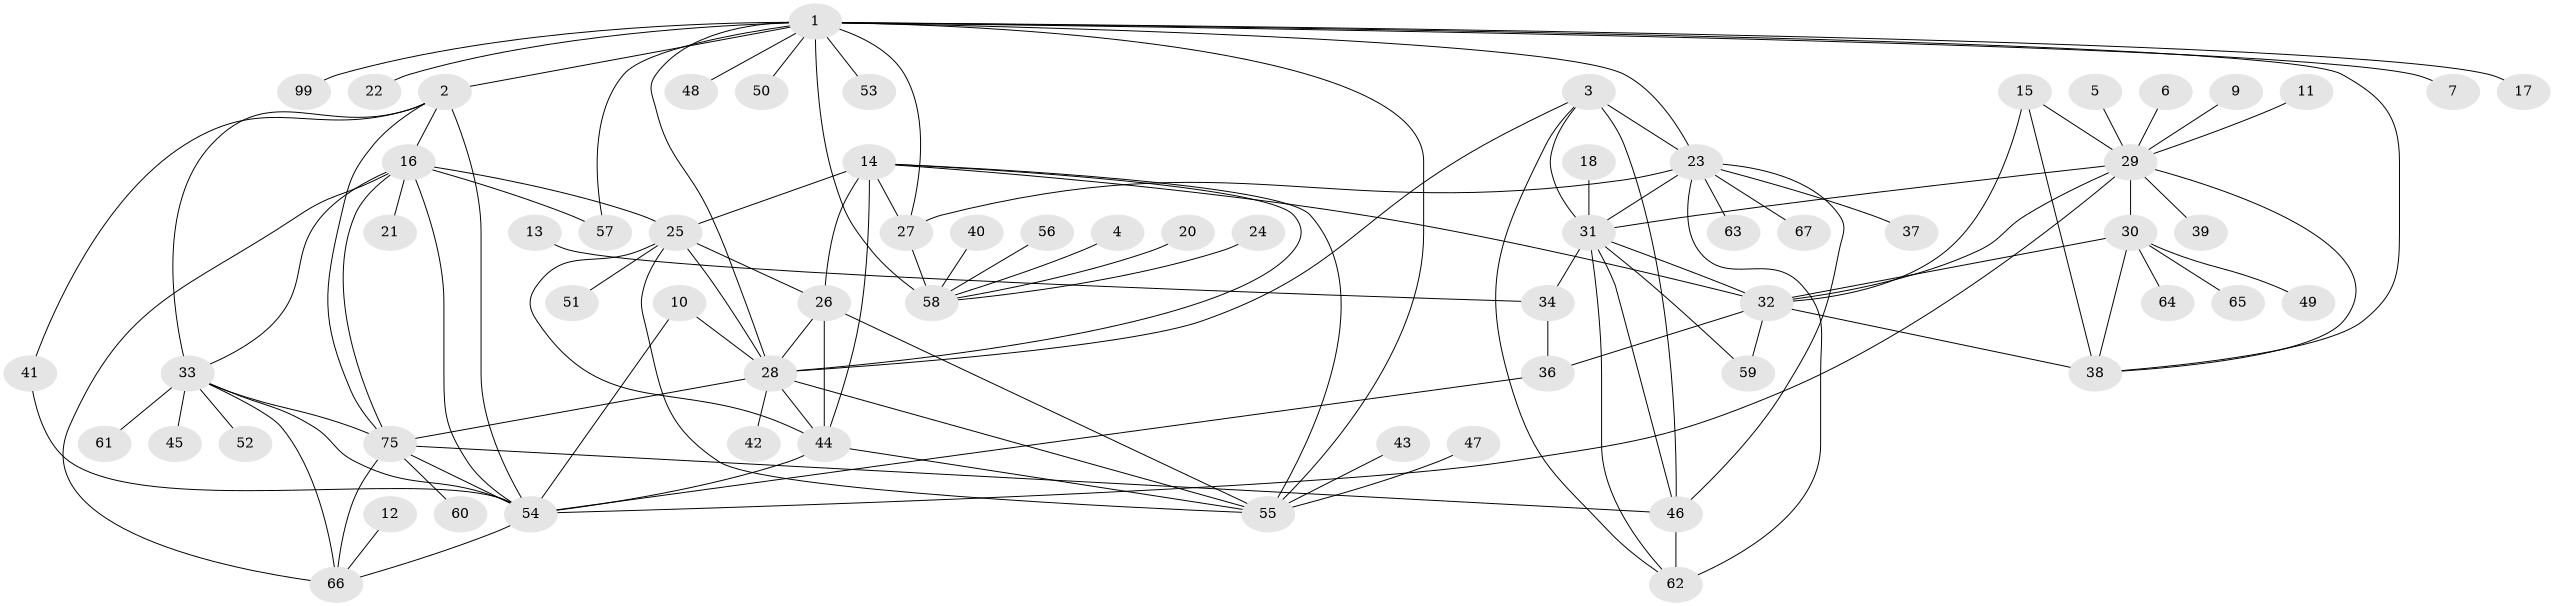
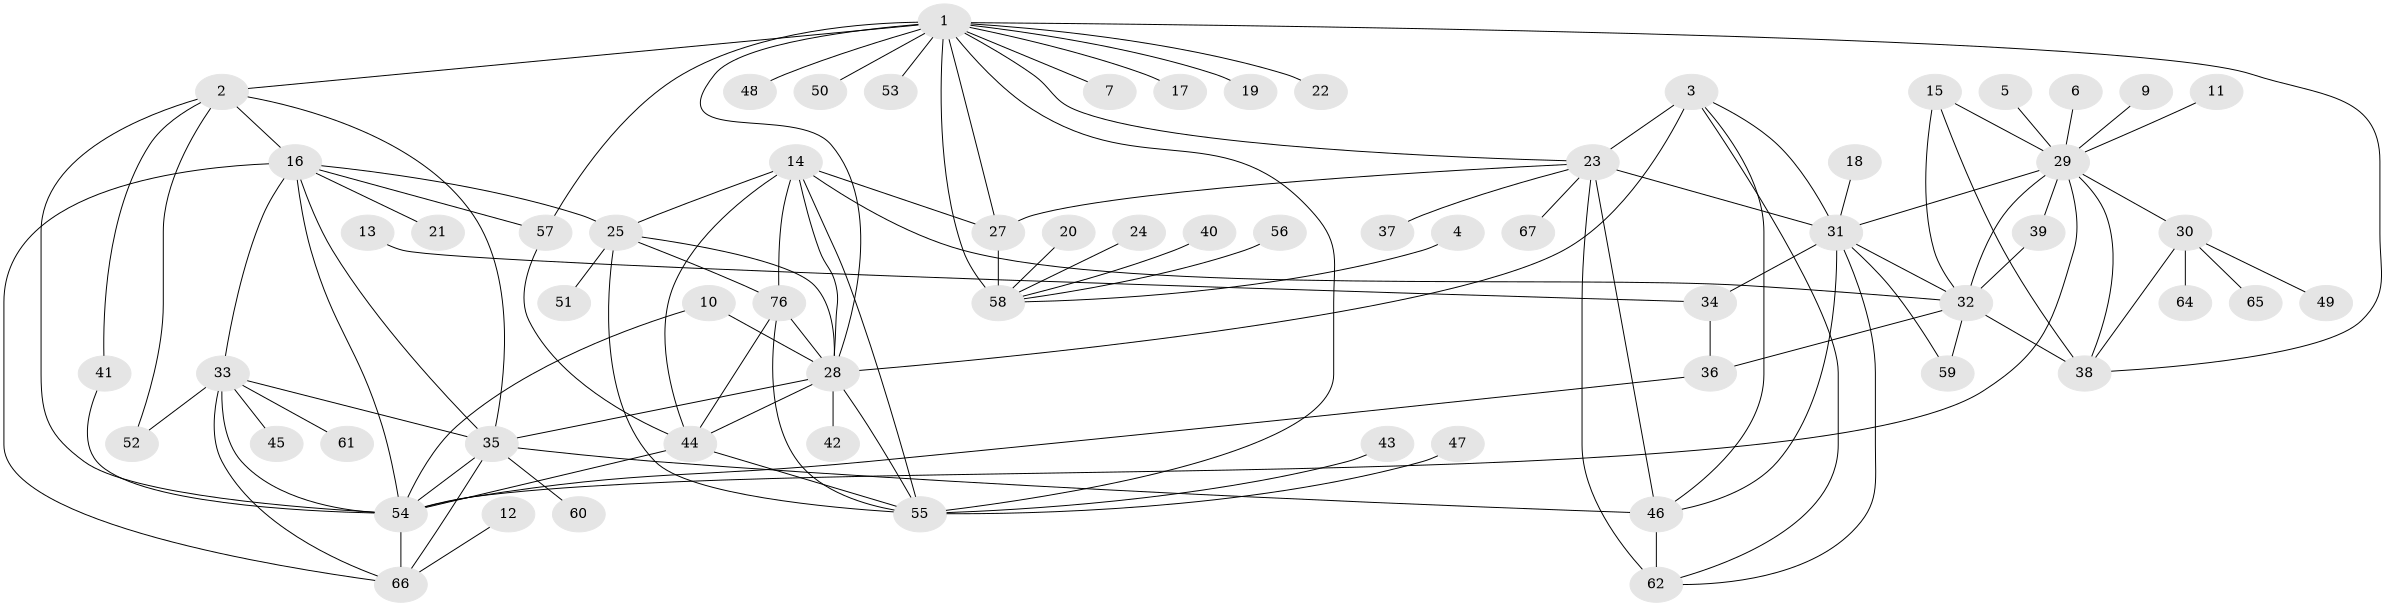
node "99": label "99" -> "19"
edge "2" -- "33": now "2" -- "52"
node "63": removed
edge "30" -- "32": now "39" -- "32"
node "26": label "26" -> "76"
edge "25" -- "44": now "57" -- "44"
node "75": label "75" -> "35"
